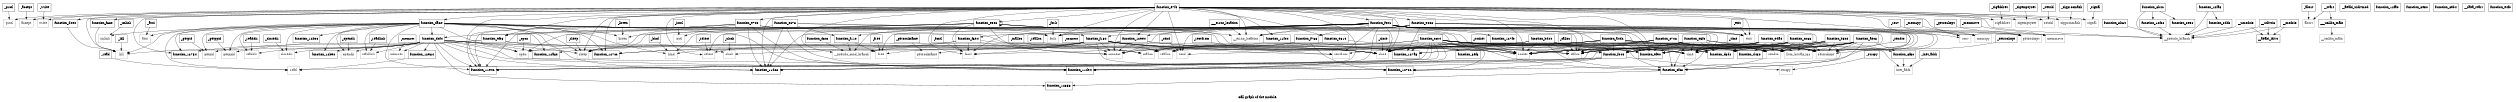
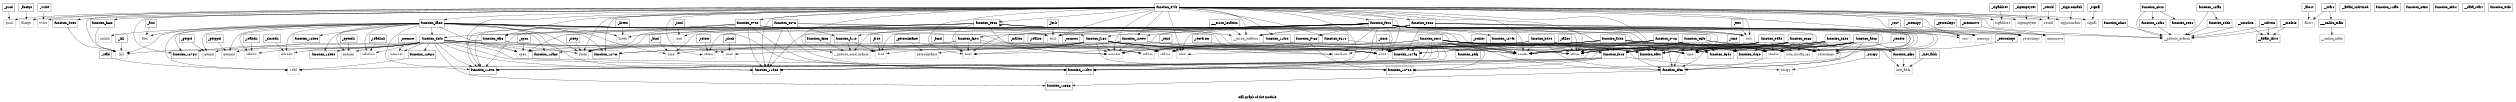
node "_unlink": removed
edge "function_b5c4" -> "setsockopt": removed
